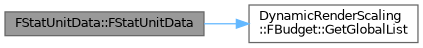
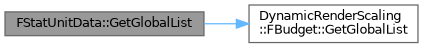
node "FStatUnitData::FStatUnitData": label "FStatUnitData::FStatUnitData" -> "FStatUnitData::GetGlobalList"
